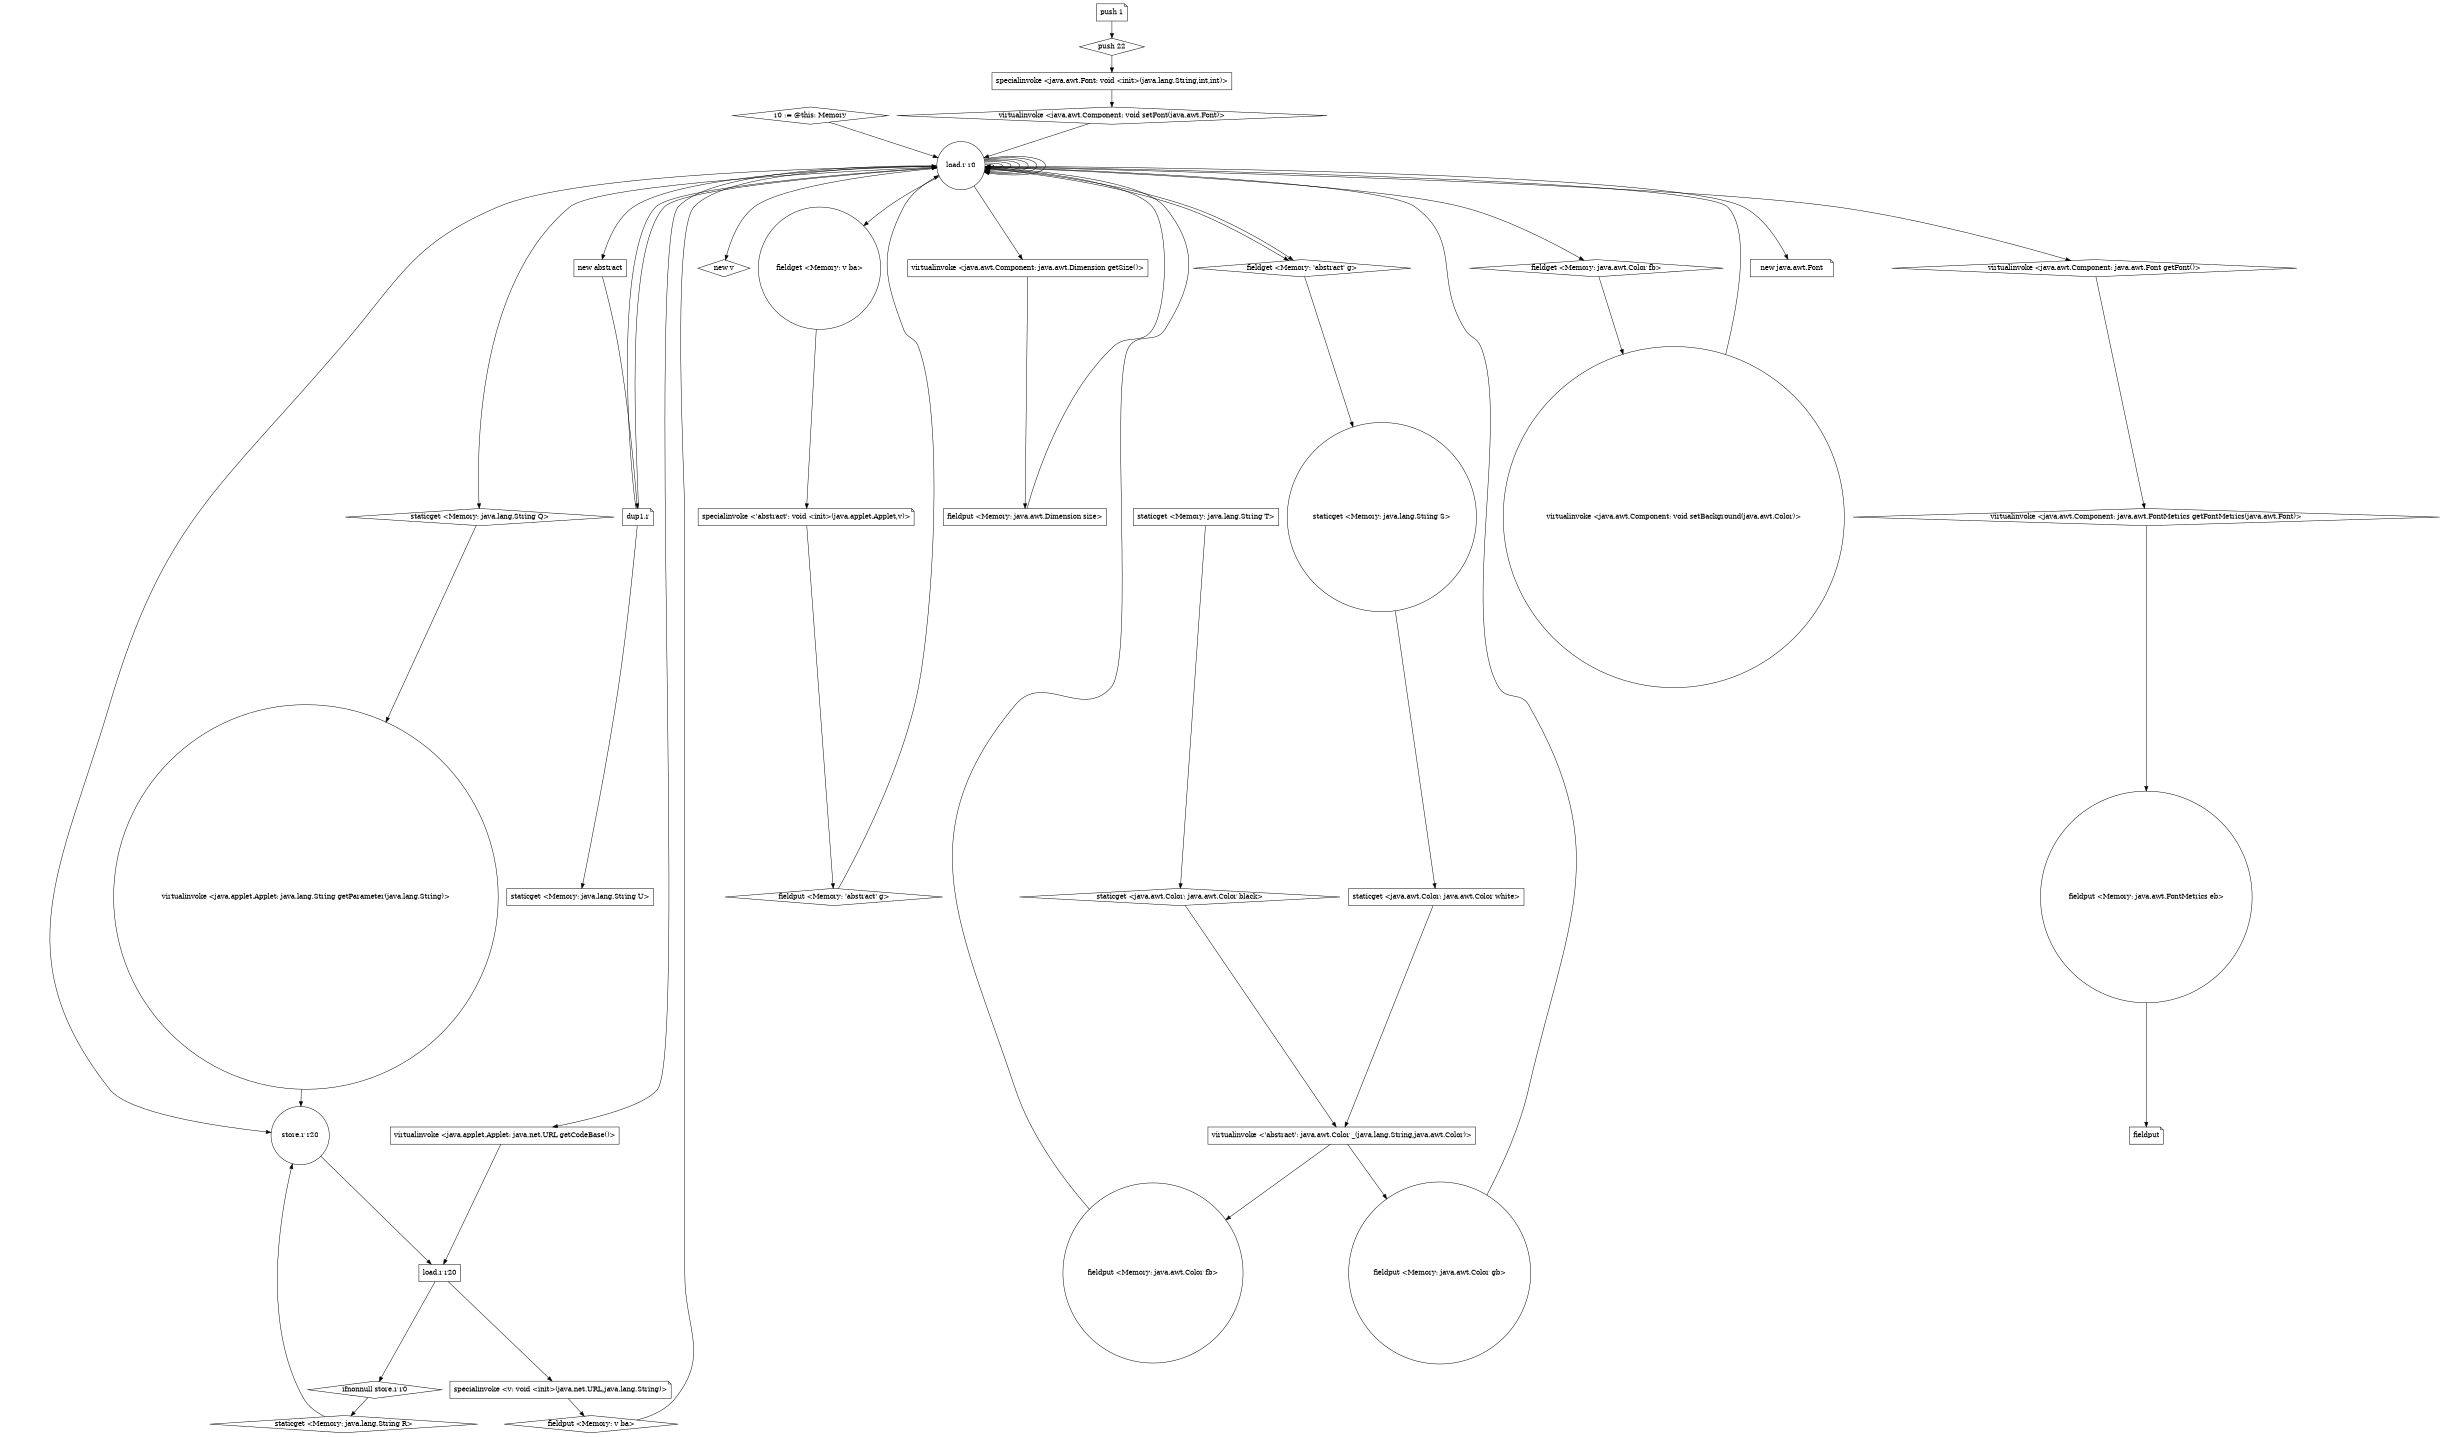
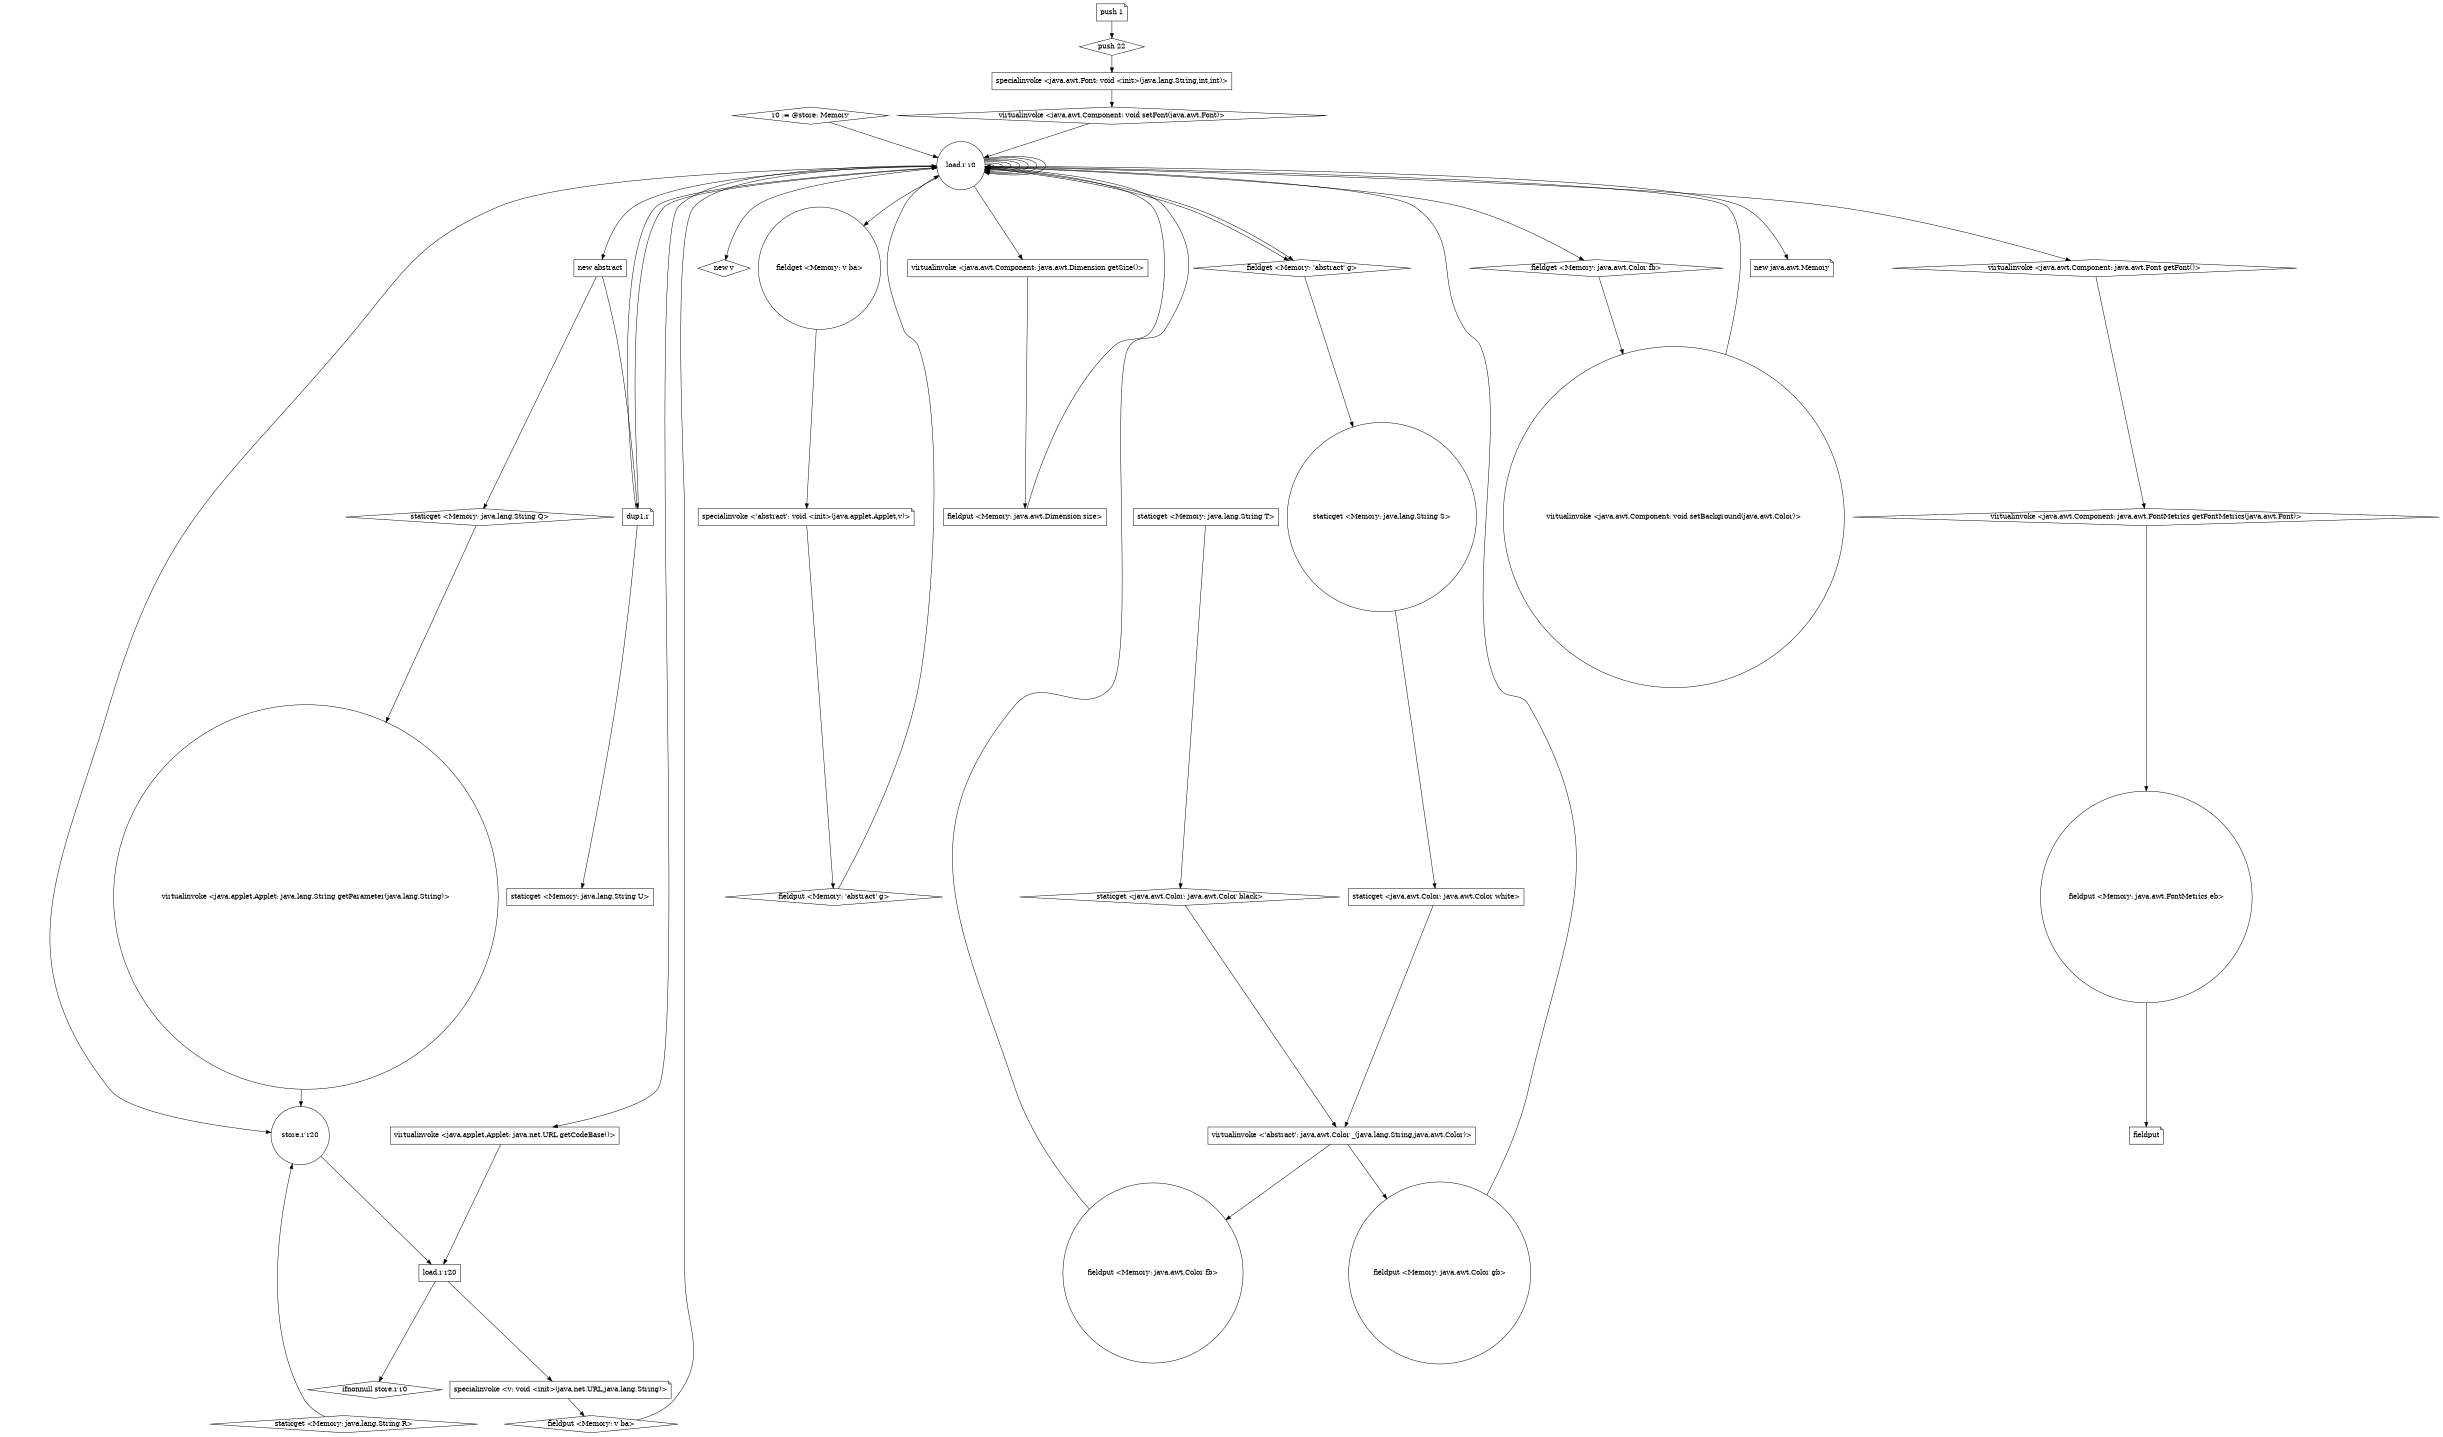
node "r0 := @this: Memory": label "r0 := @this: Memory" -> "r0 := @store: Memory"
edge "load.r r0" -> "staticget <Memory: java.lang.String Q>": now "new abstract" -> "staticget <Memory: java.lang.String Q>"
node "new java.awt.Font": label "new java.awt.Font" -> "new java.awt.Memory"
edge "ifnonnull store.r r0" -> "staticget <Memory: java.lang.String R>": removed
